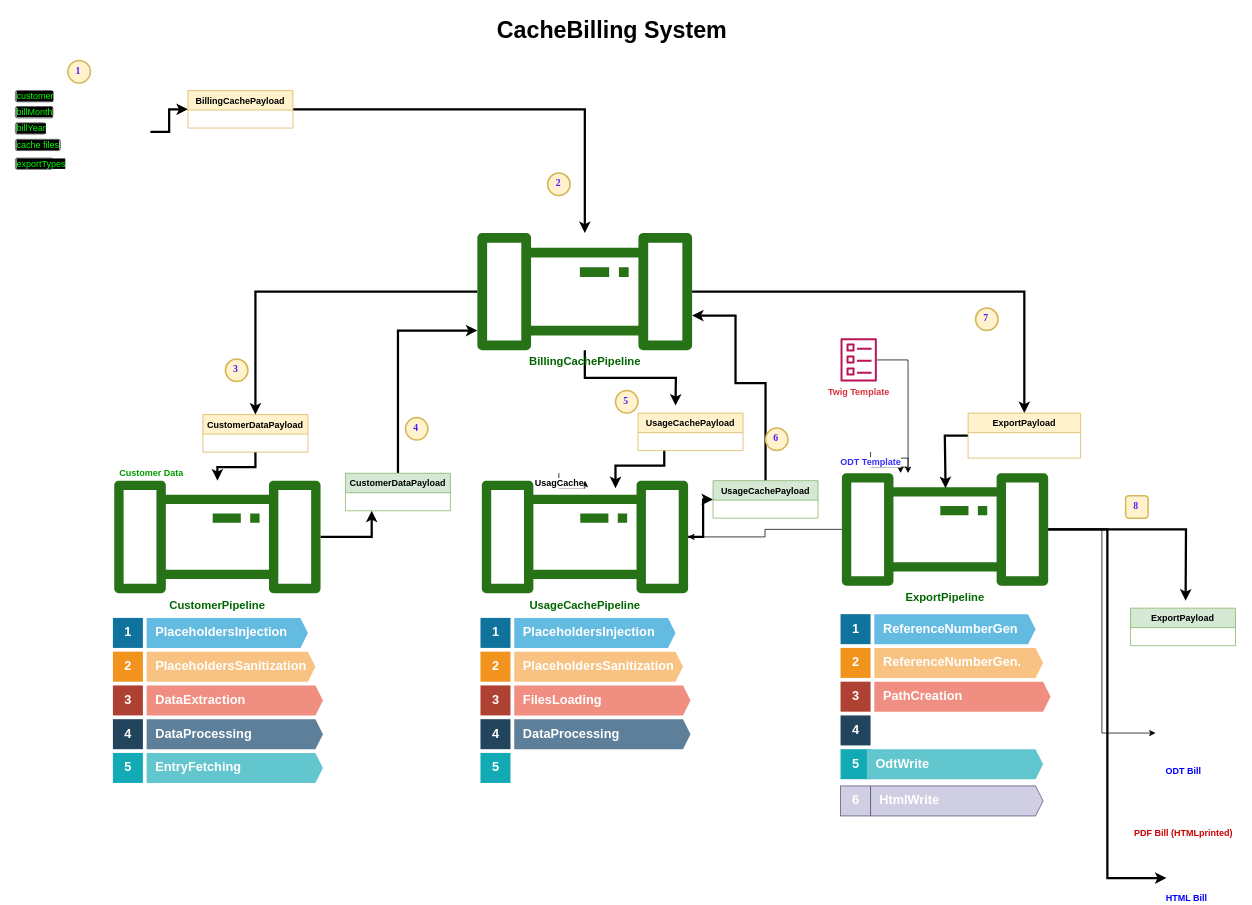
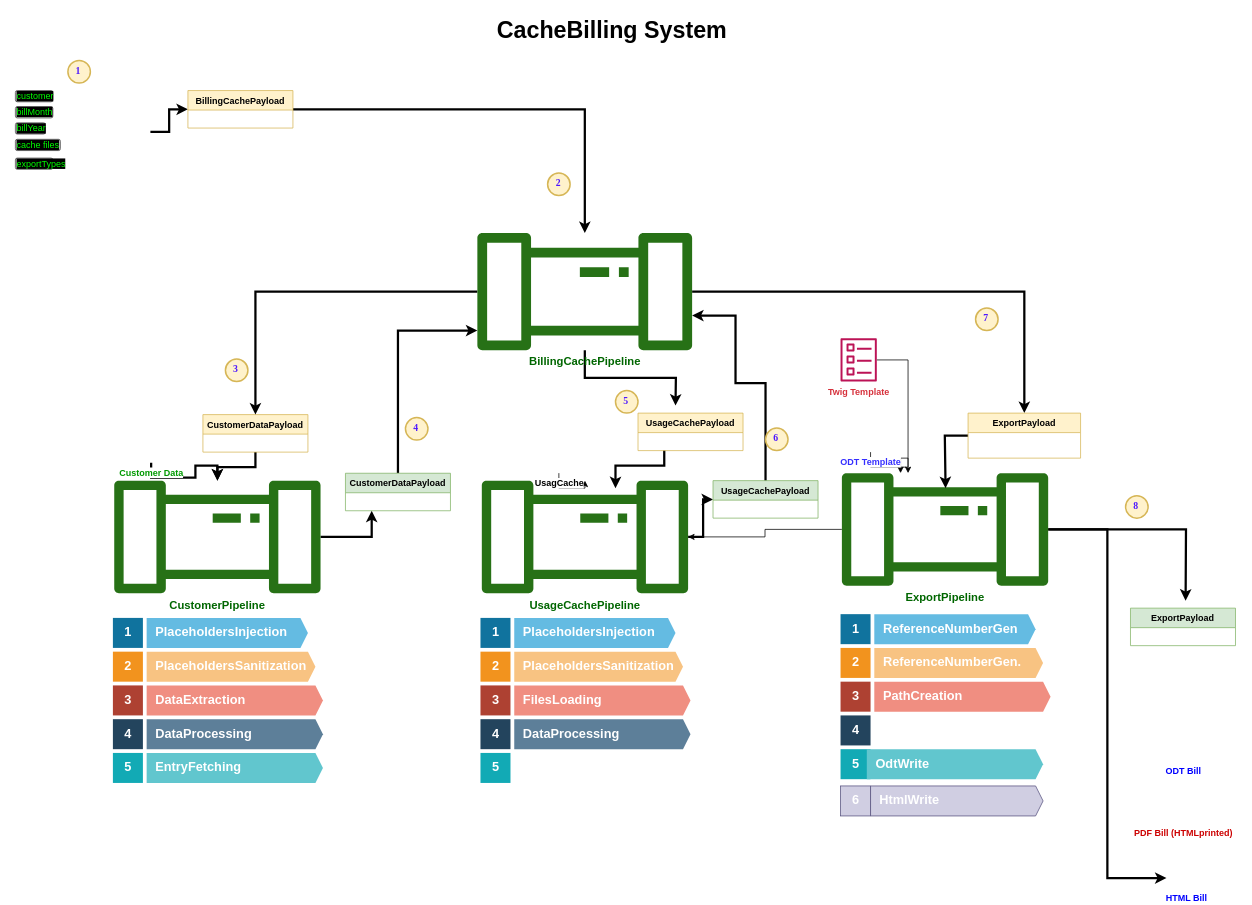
edge "Customer Data" -> "CustomerPipeline": added
node "8": shape rounded rectangle -> ellipse
edge "ExportPipeline" -> "ODT Bill": removed
